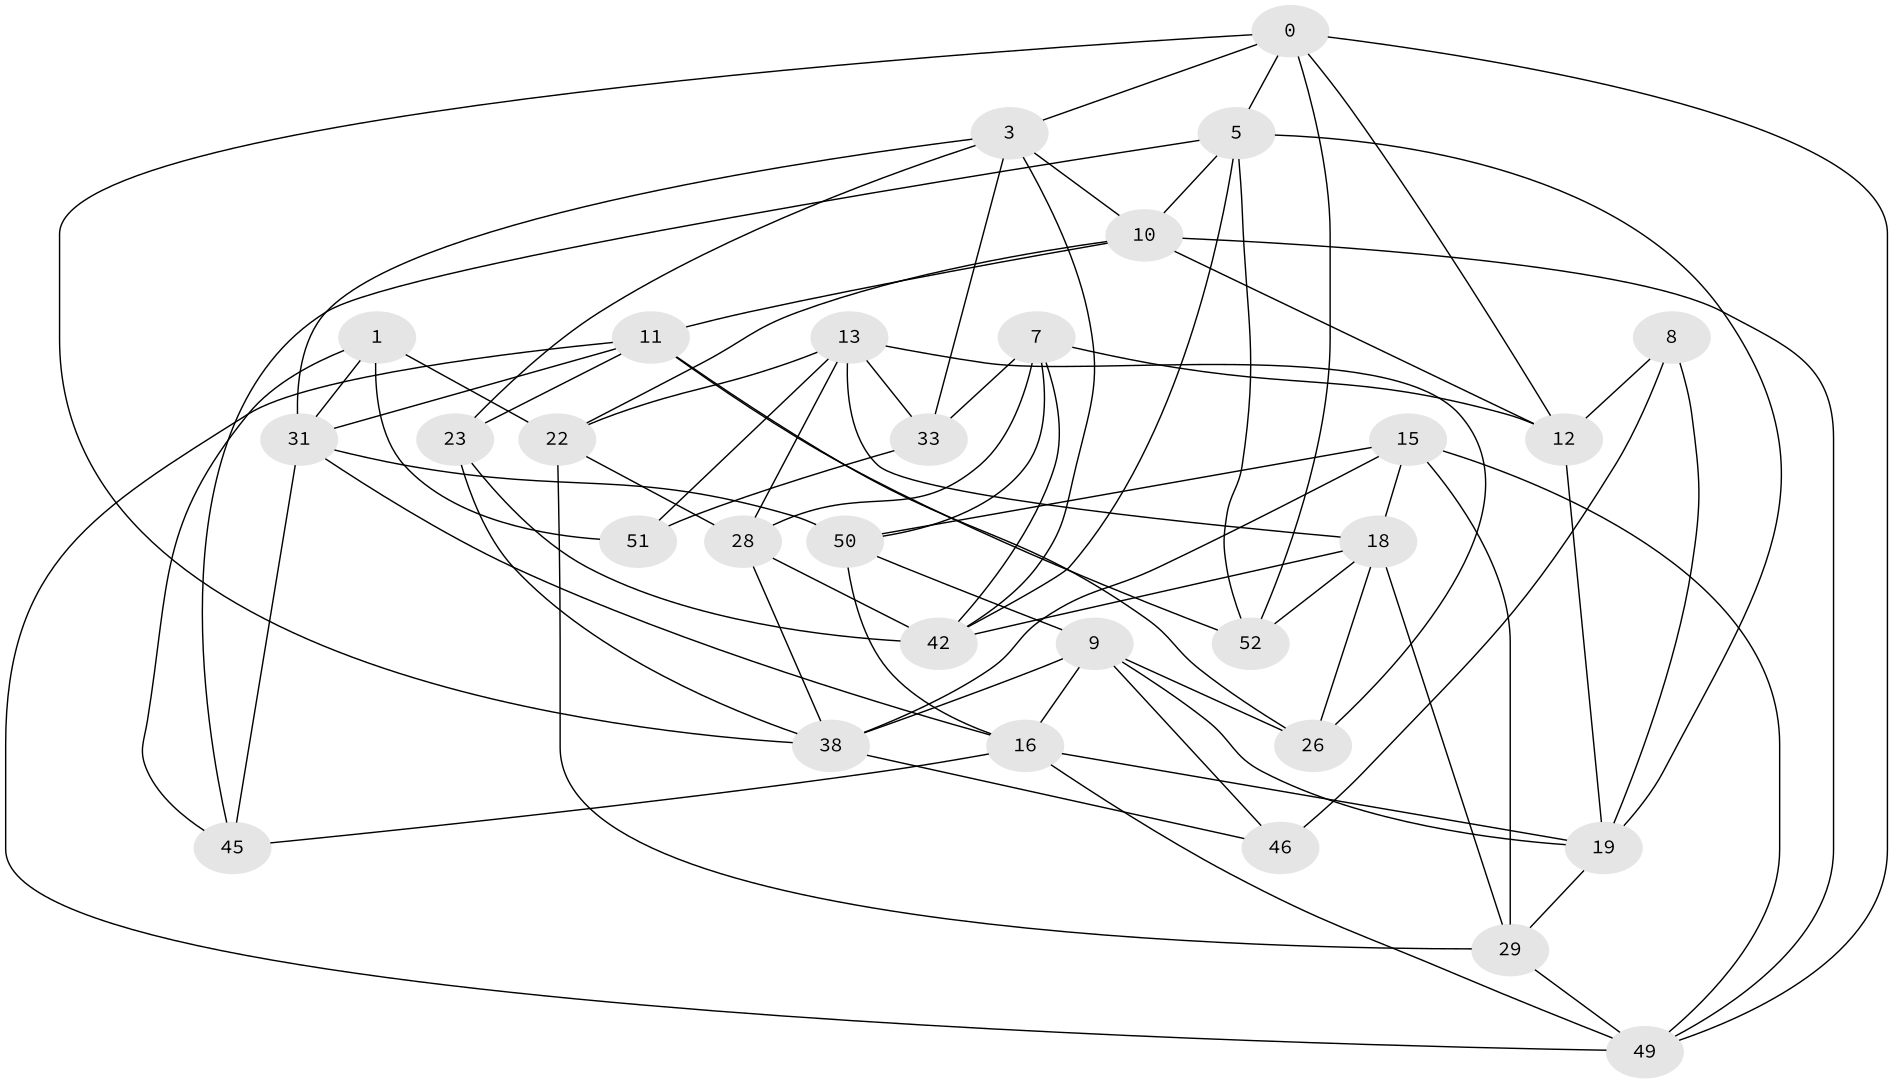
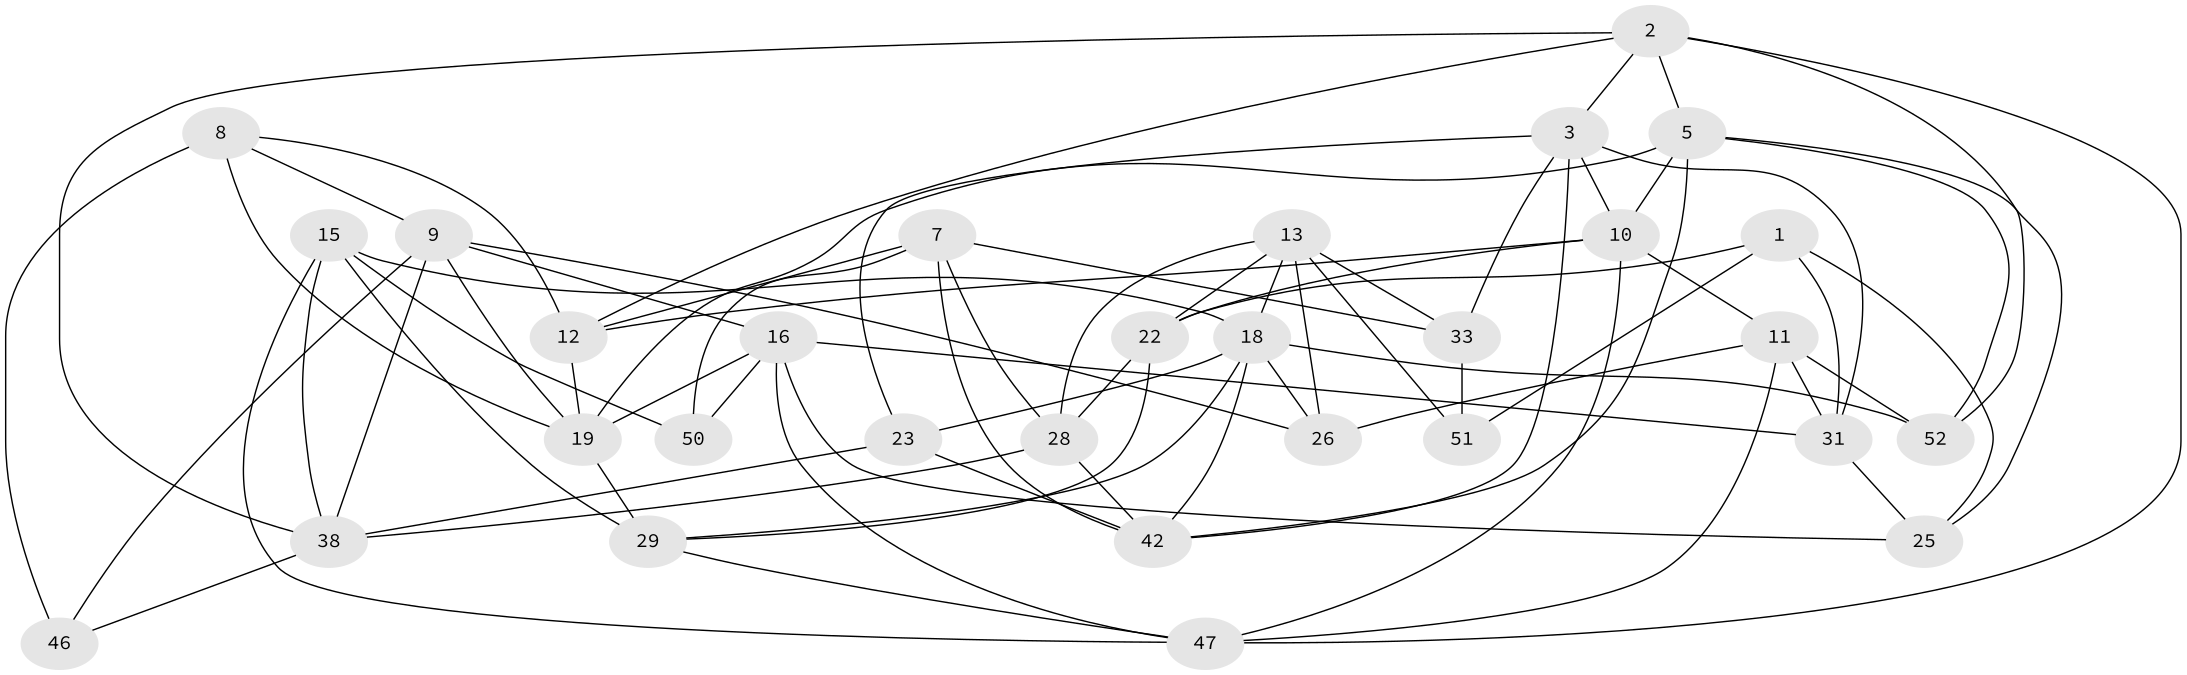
node "0": label "0" -> "2"
edge "11" -- "23": now "18" -- "23"
edge "31" -- "50": removed
edge "50" -- "9": now "8" -- "9"
node "45": label "45" -> "25"
node "49": label "49" -> "47"
